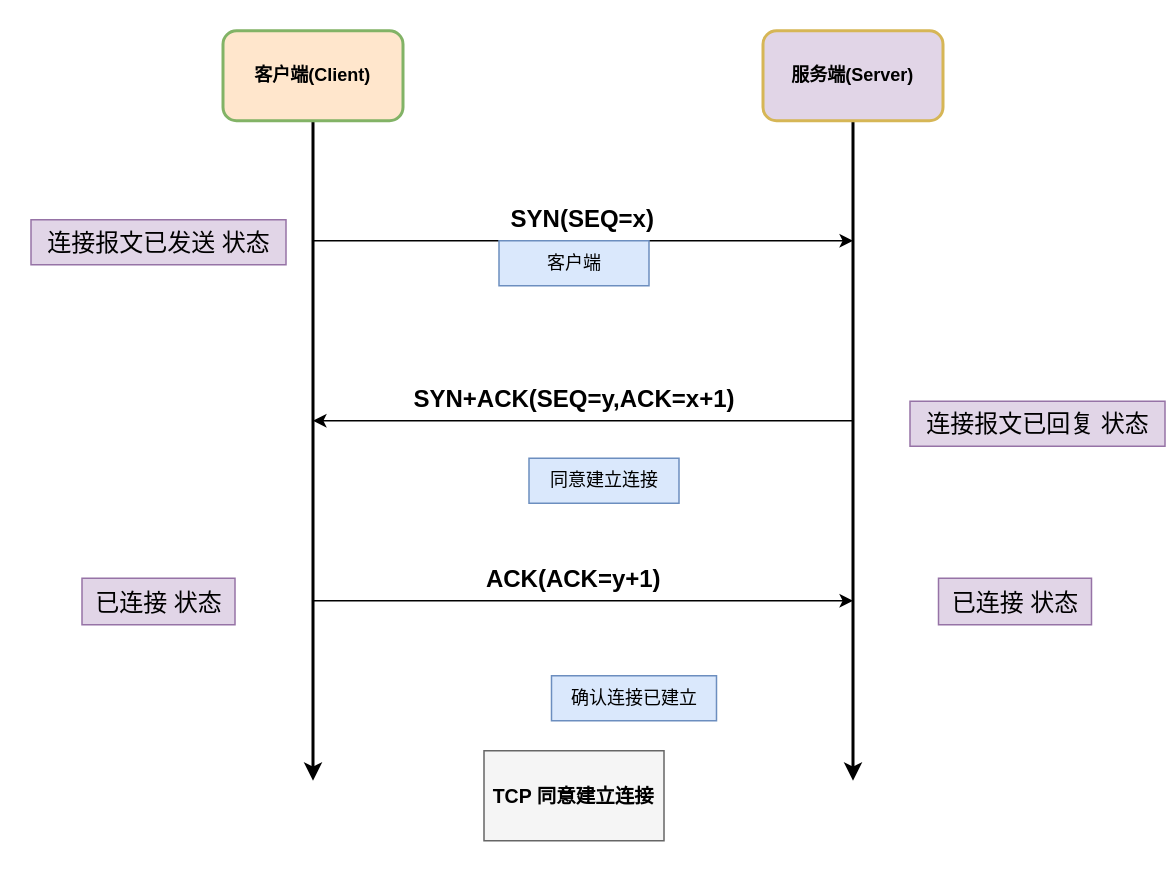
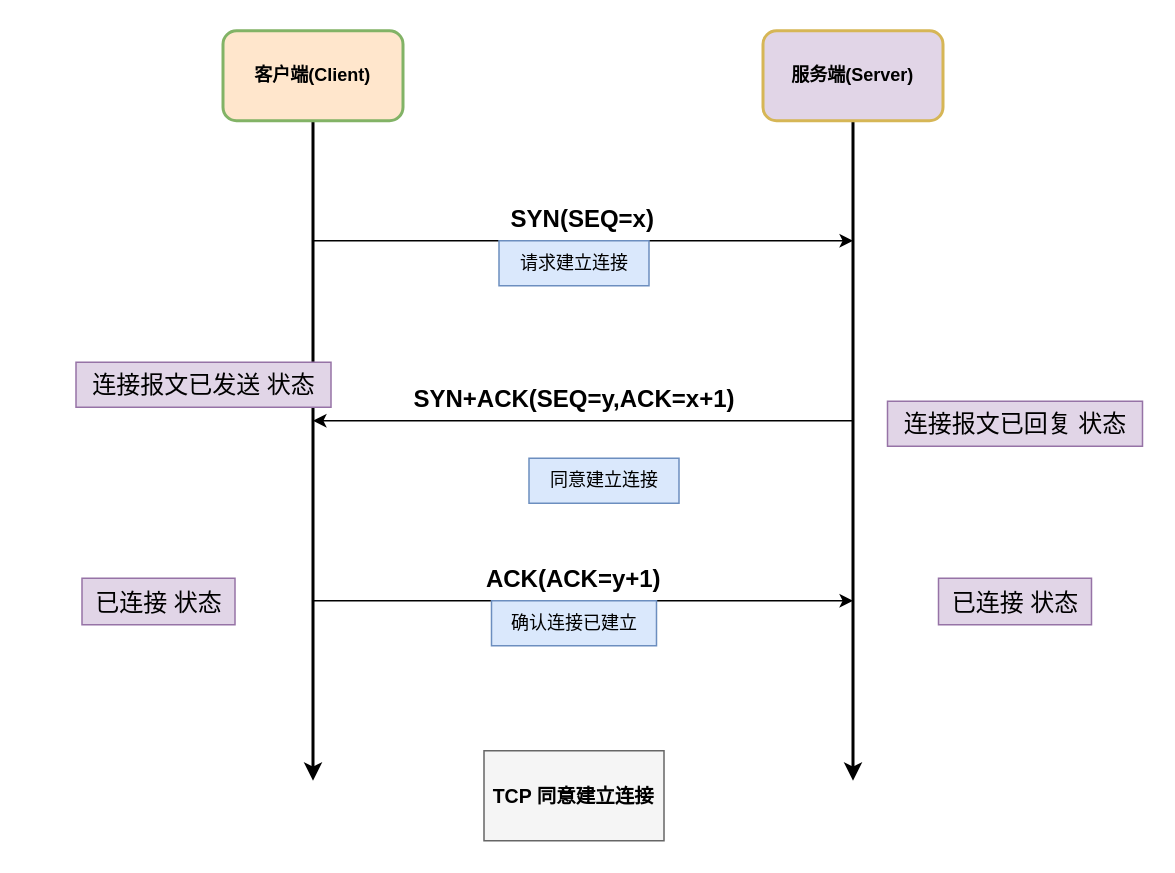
node "连接报文已发送 状态": moved (158, 242) -> (203, 385)
node "客户端": label "客户端" -> "请求建立连接"
node "连接报文已回复 状态": moved (1037, 424) -> (1015, 424)
node "确认连接已建立": moved (634, 698) -> (574, 623)
